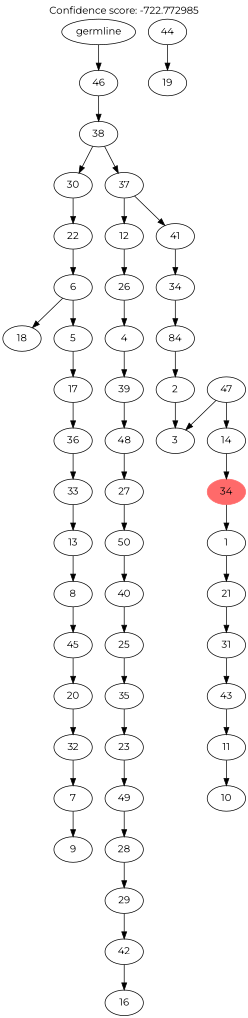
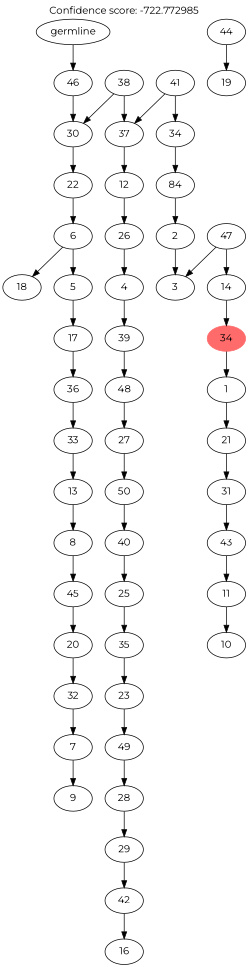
edge "46" -> "38": now "46" -> "30"
edge "37" -> "41": reversed
